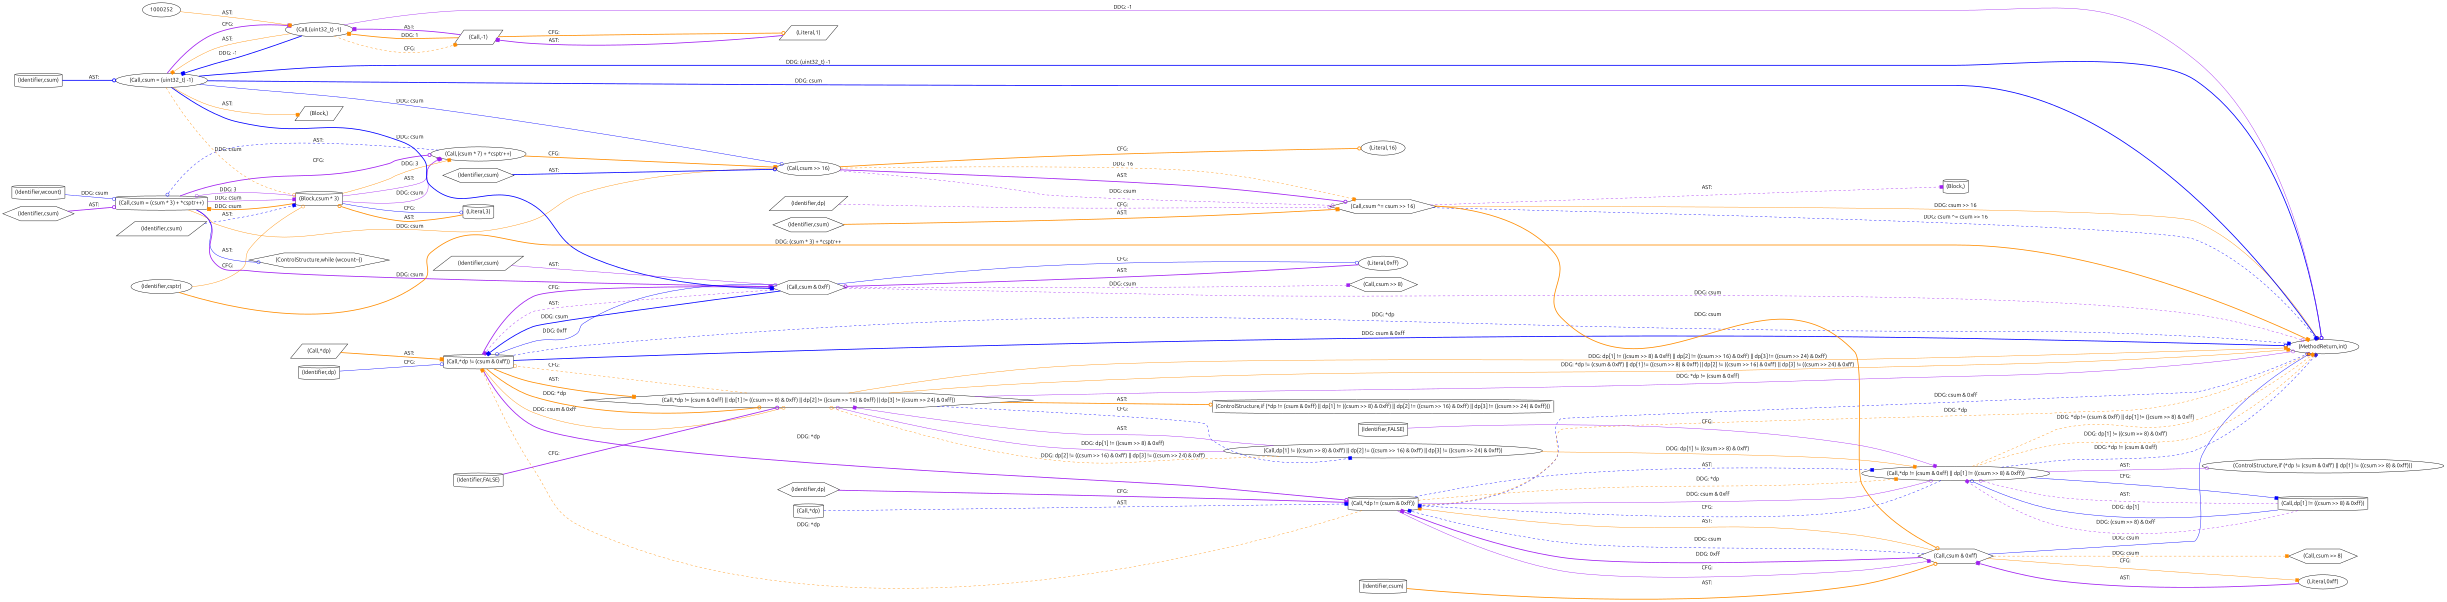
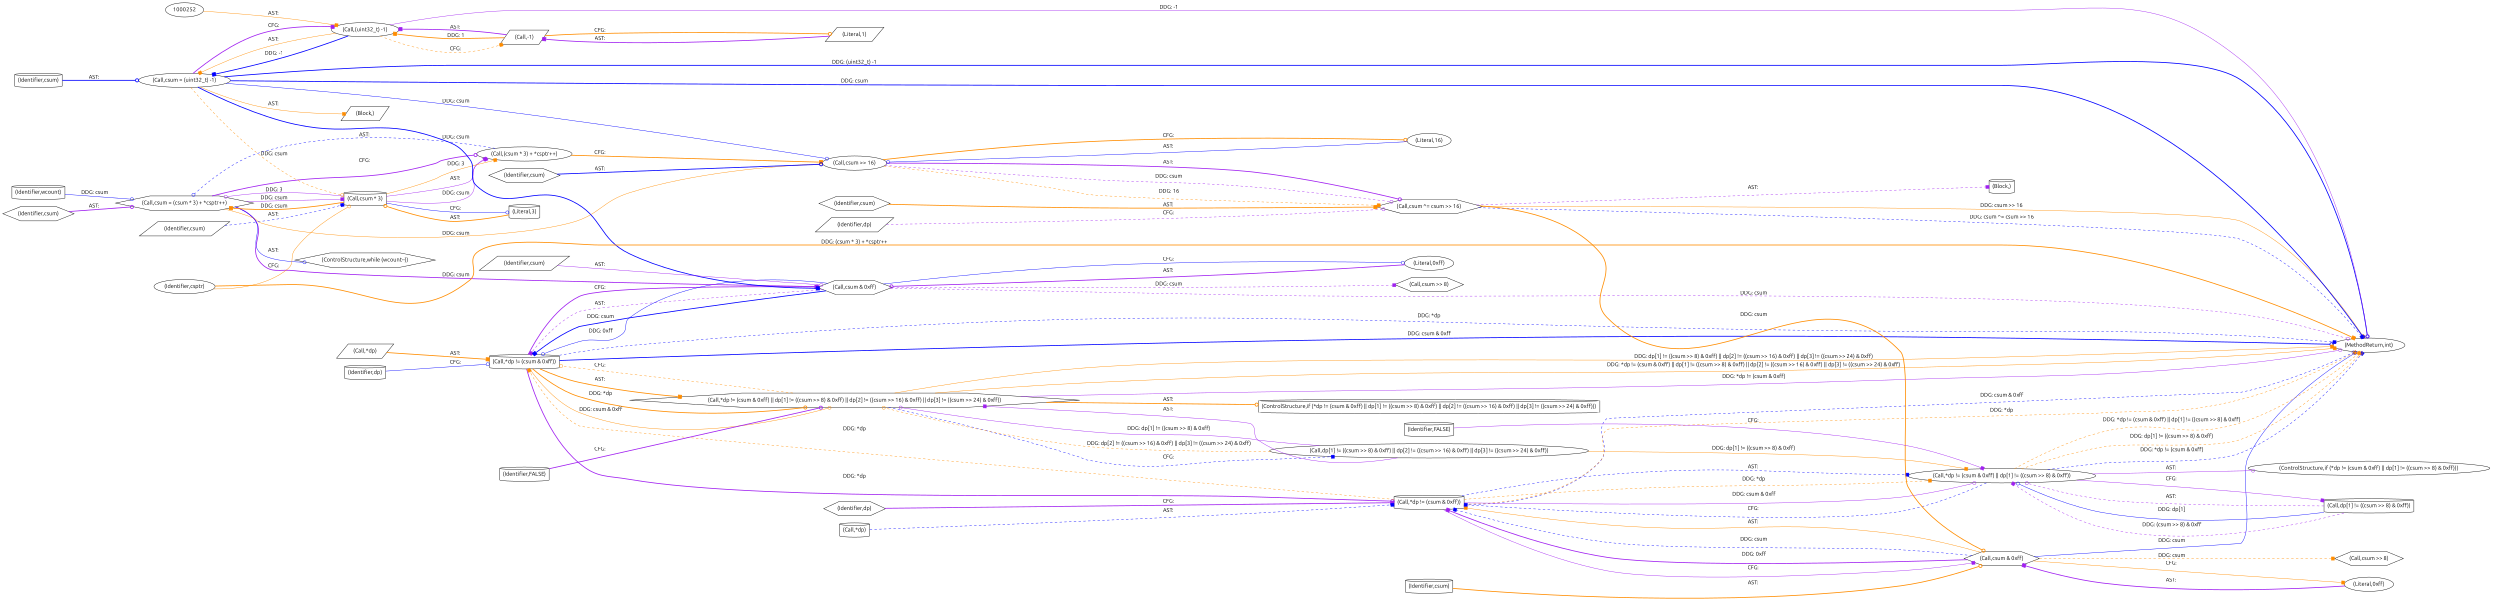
edge "(Literal,16)" -> "(Call,csum >> 16)": added, label "AST:"
node "(Call,(csum * 7) + *csptr++)": label "(Call,(csum * 7) + *csptr++)" -> "(Call,(csum * 3) + *csptr++)"
node "(Block,csum * 3)": label "(Block,csum * 3)" -> "(Call,csum * 3)"
node "(Call,csum = (csum * 3) + *csptr++)": shape cylinder -> hexagon
edge "(Call,*dp != (csum & 0xff) || dp[1] != ((csum >> 8) & 0xff))" -> "(Call,dp[1] != ((csum >> 8) & 0xff))": color blue -> purple
